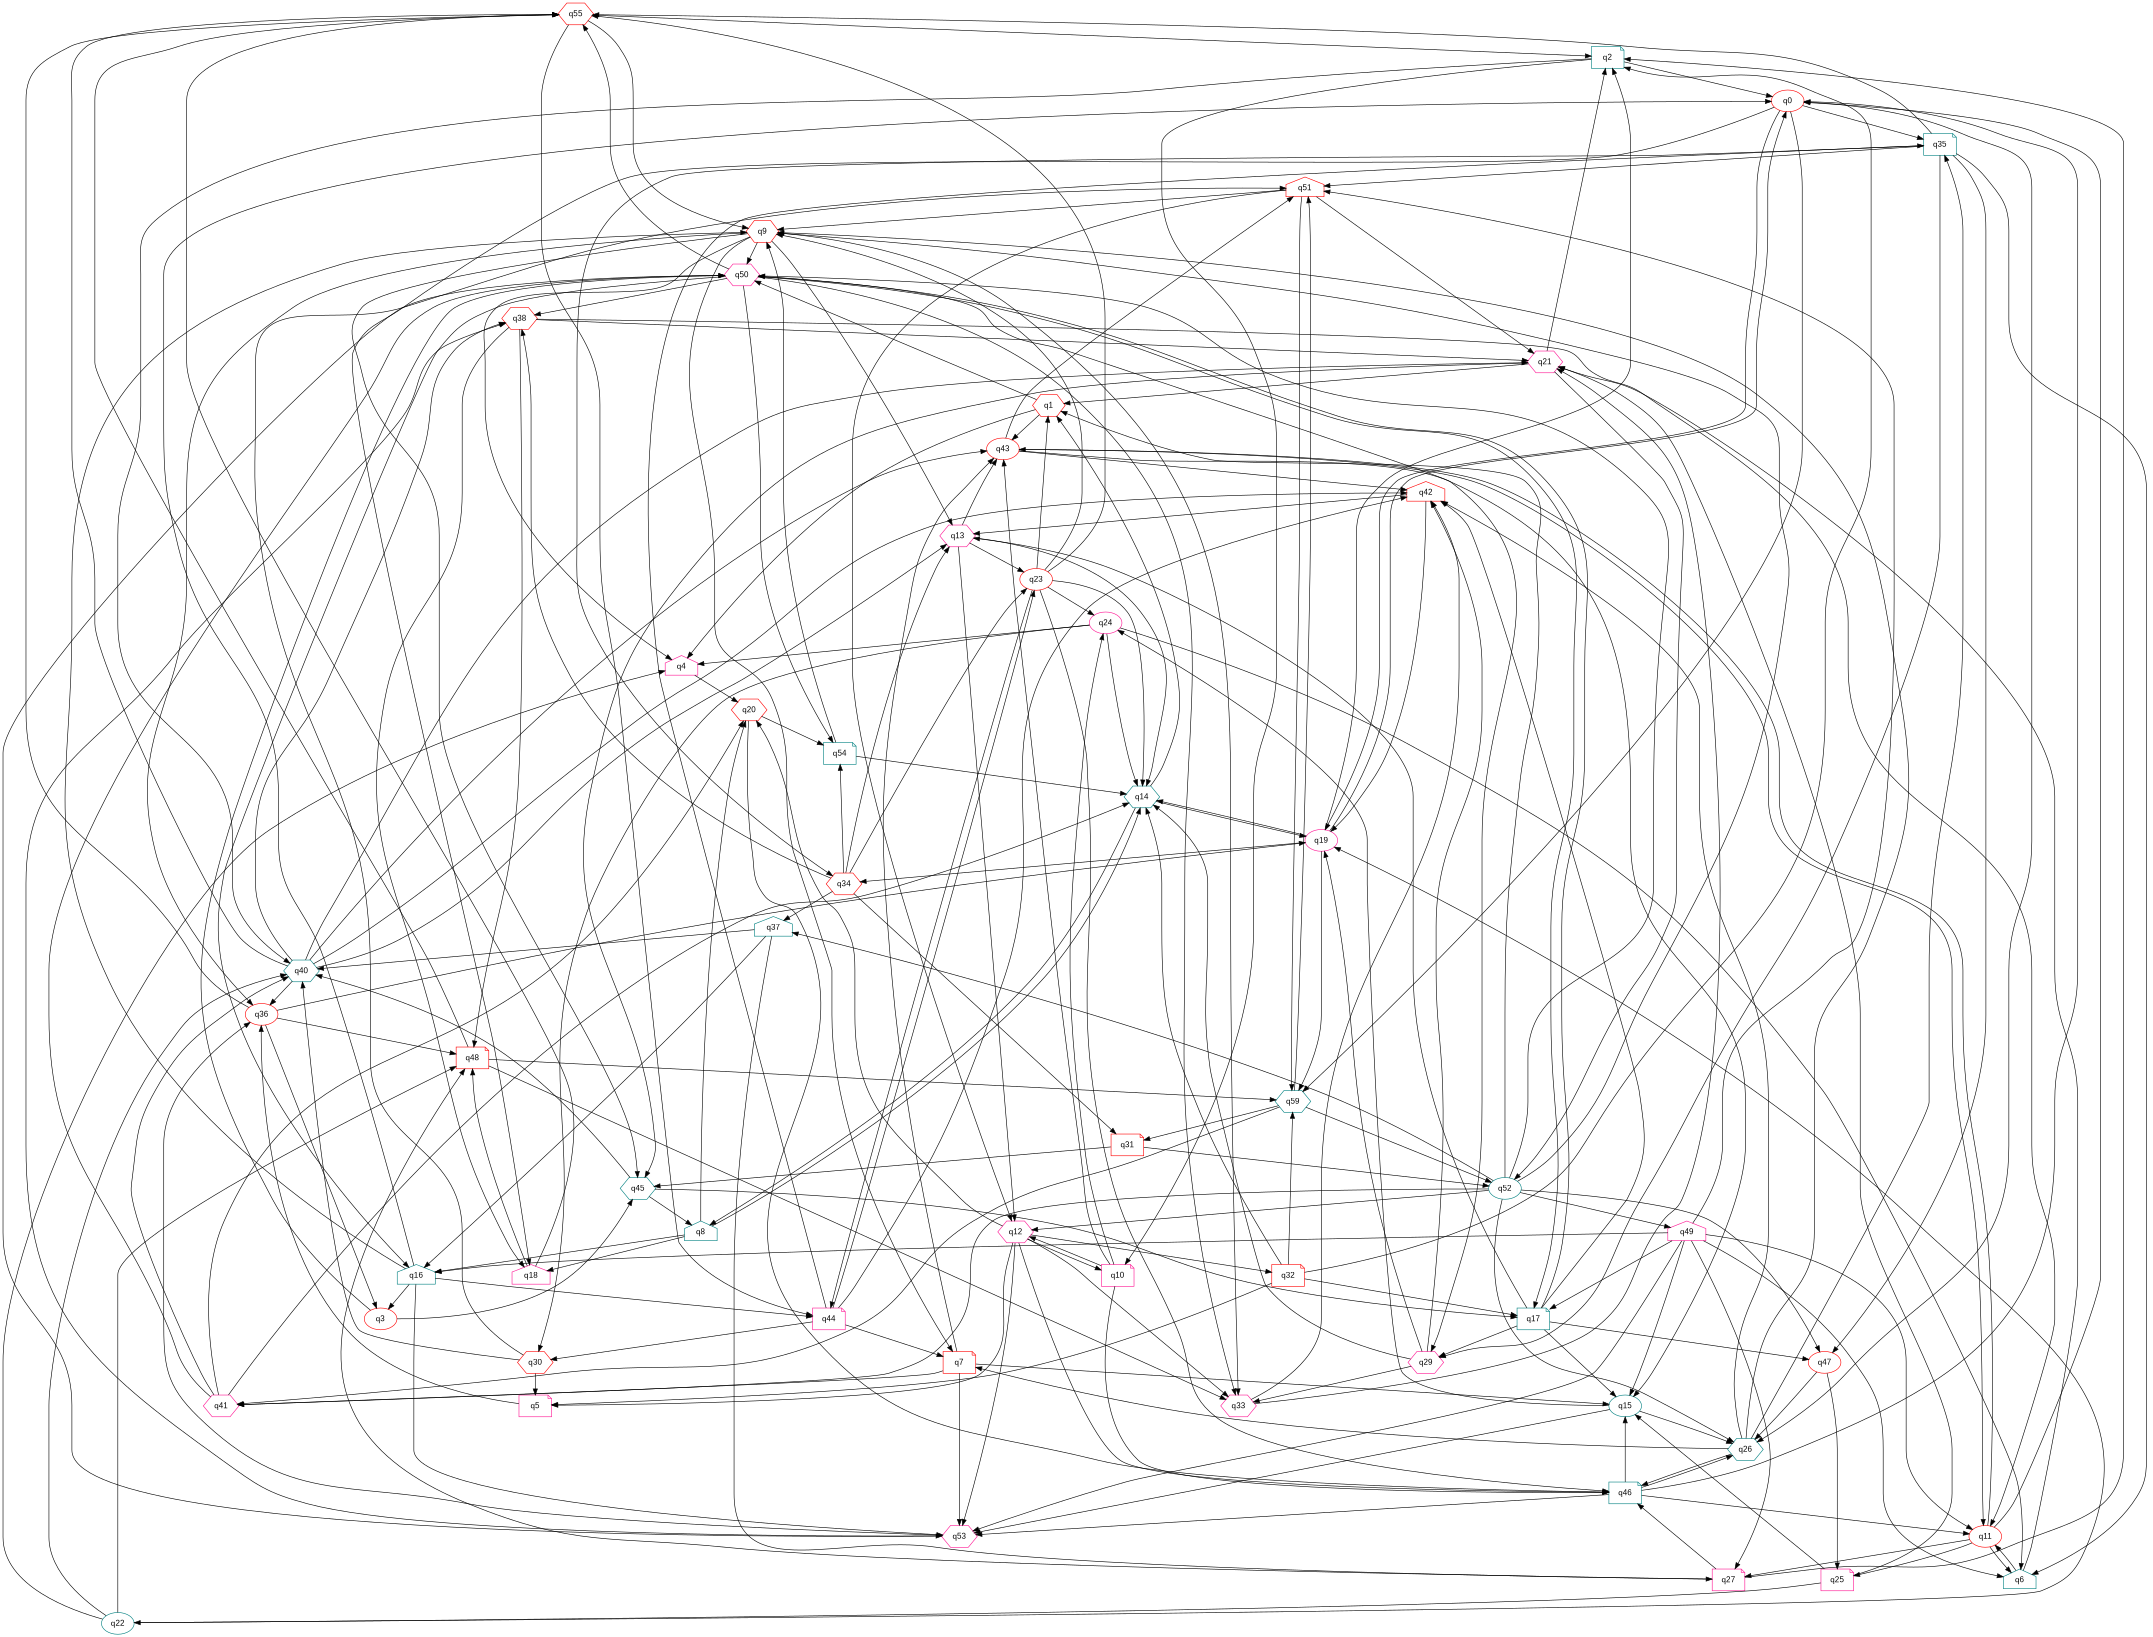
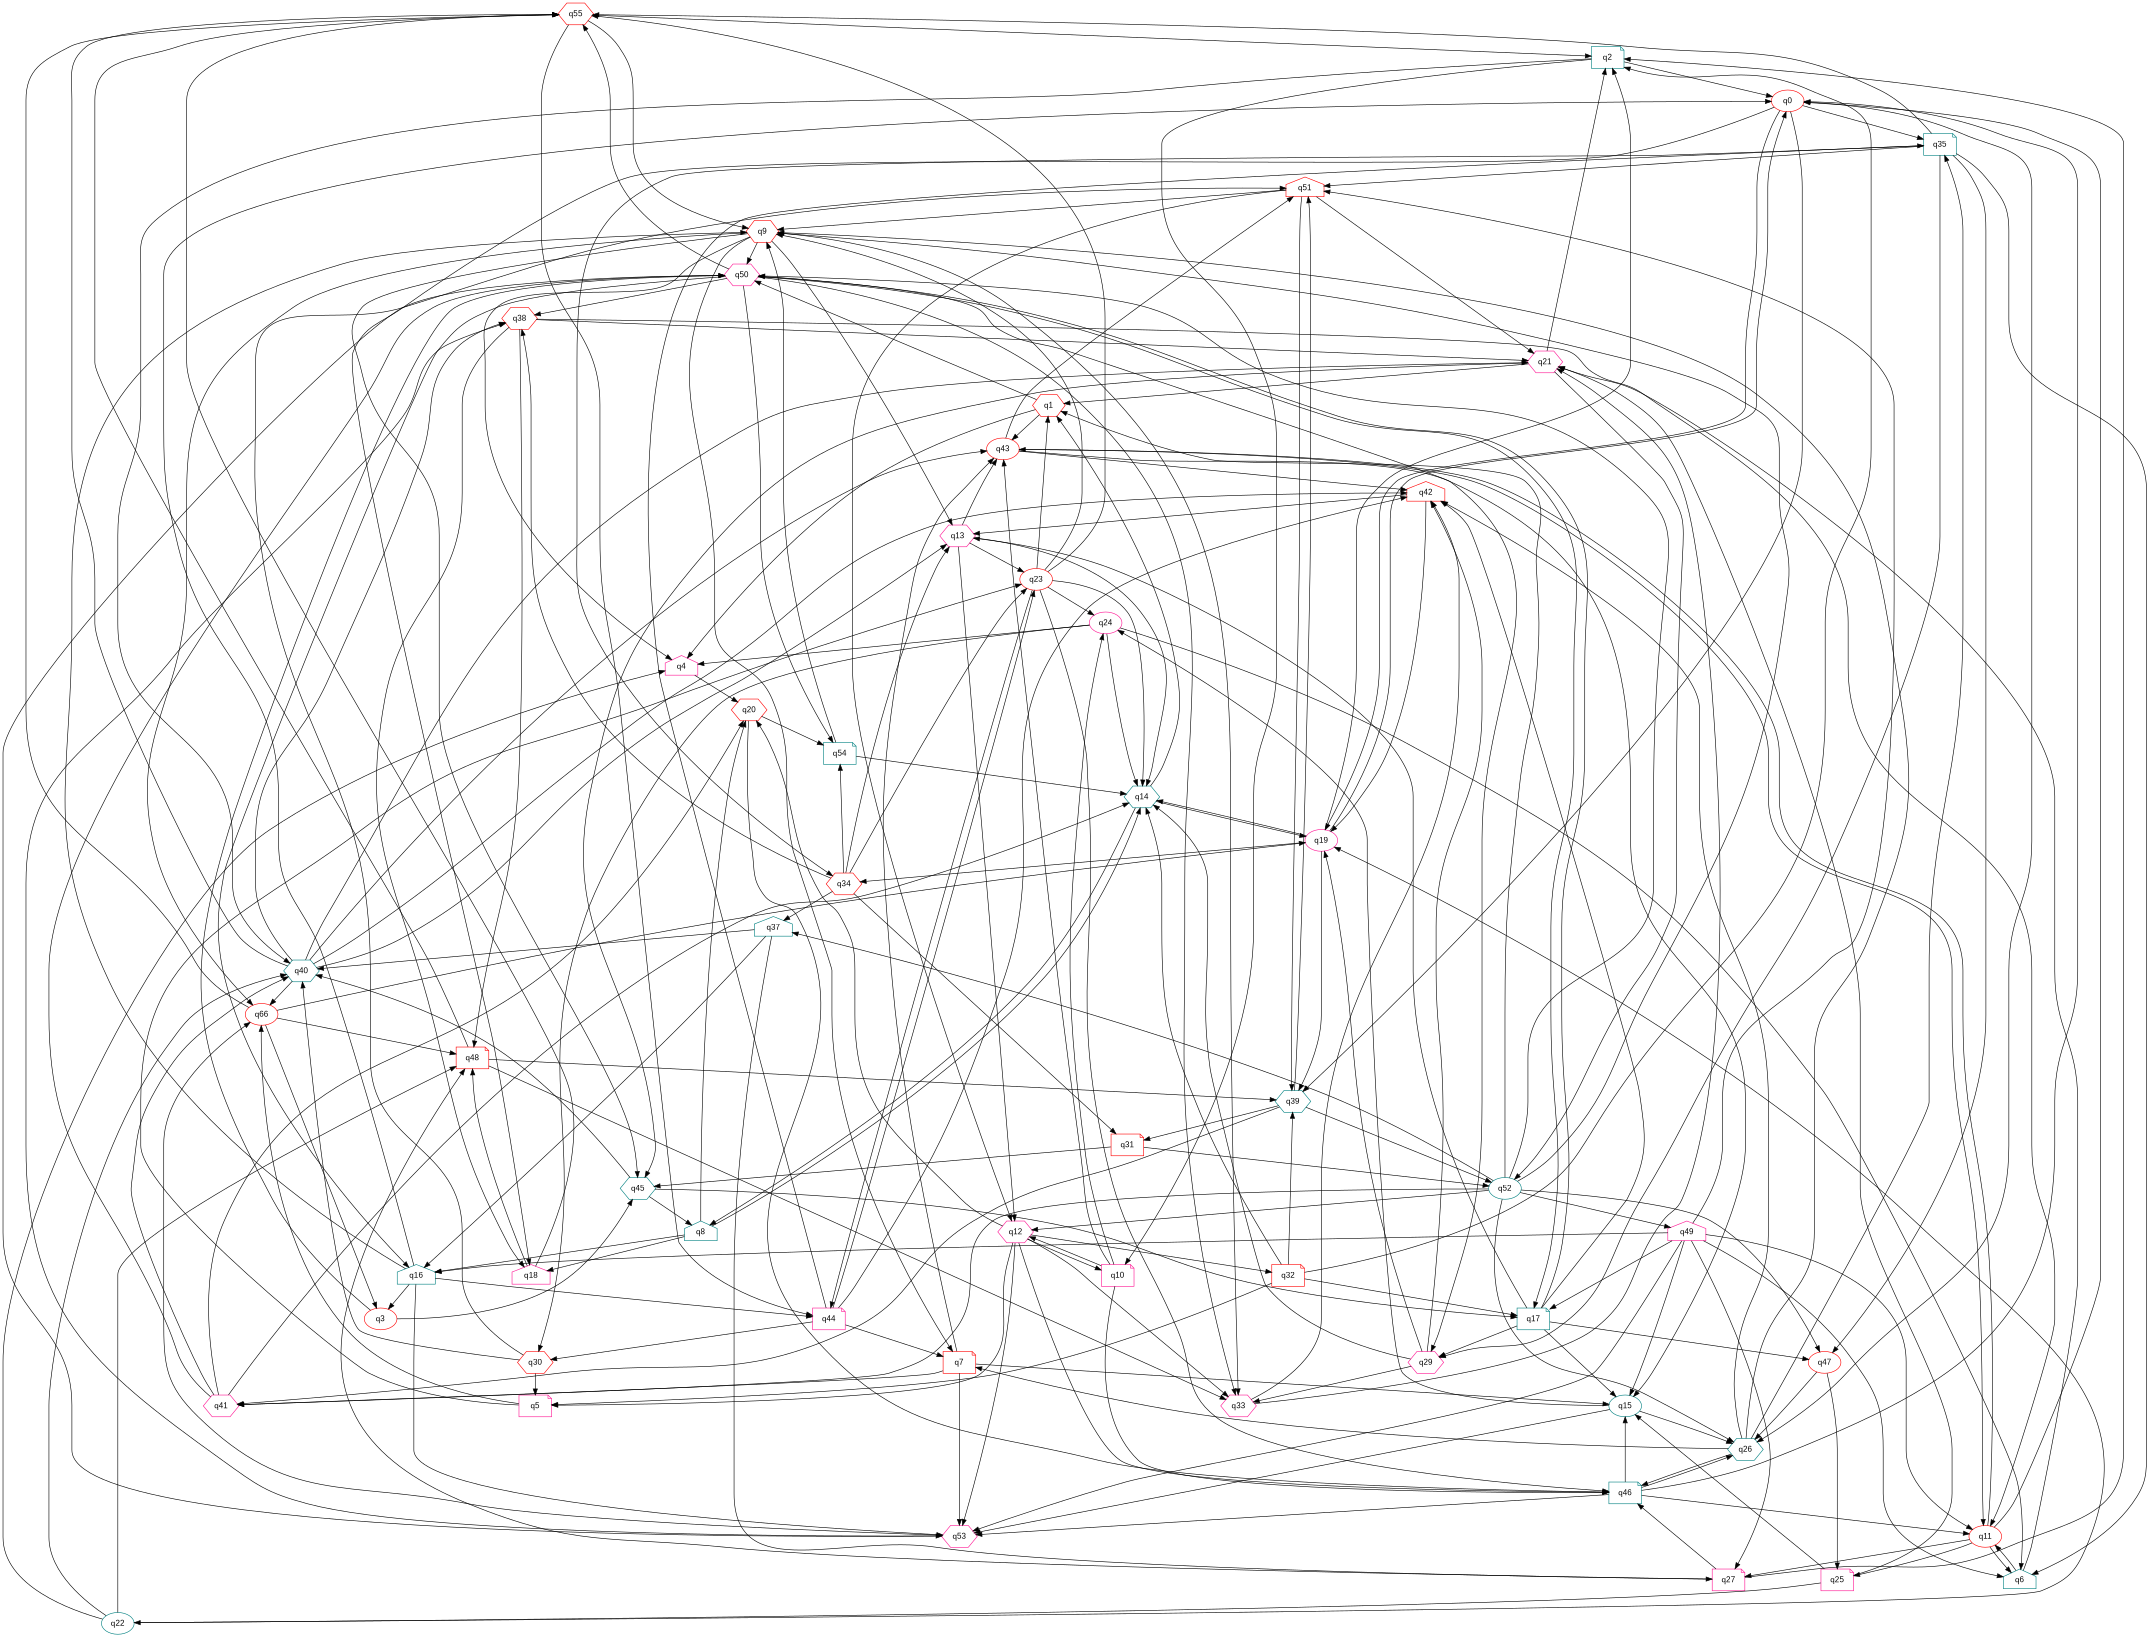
edge "q5" -> "q23": added
node "q36": label "q36" -> "q66"
node "q59": label "q59" -> "q39"
